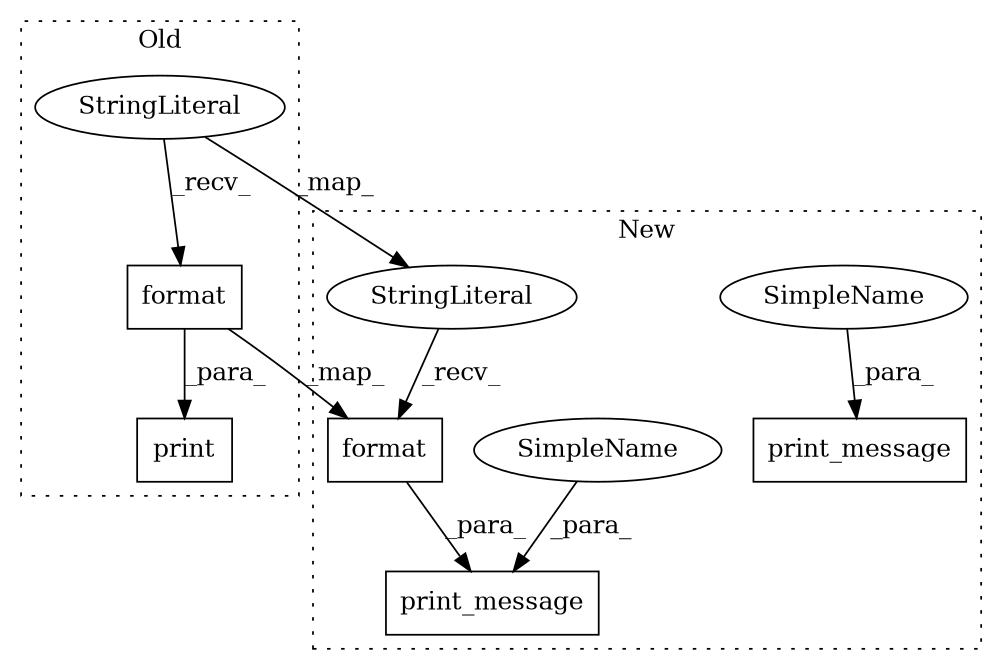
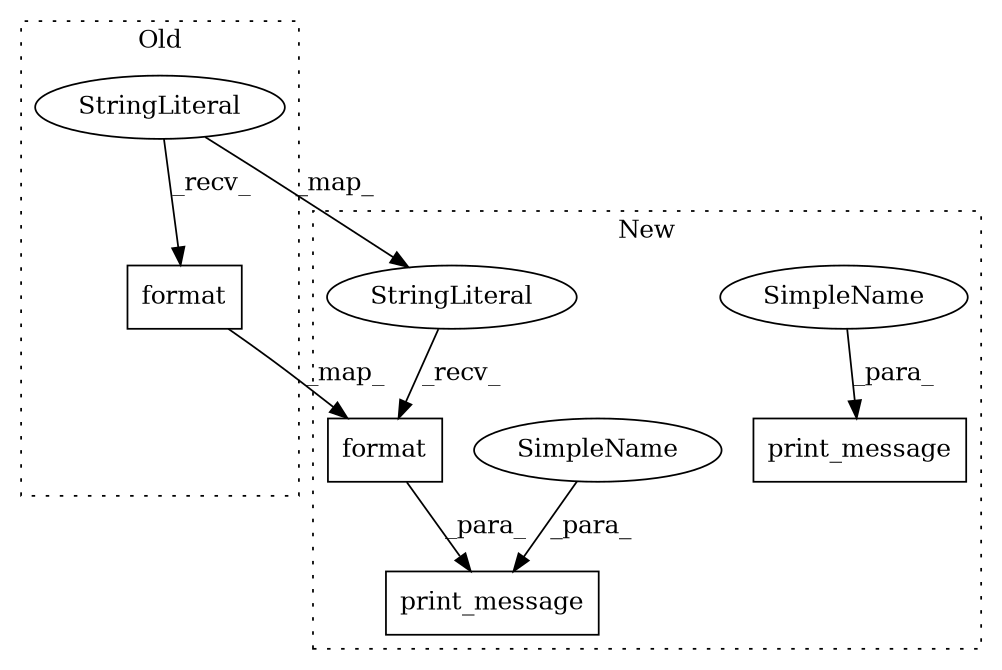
node "print": removed
